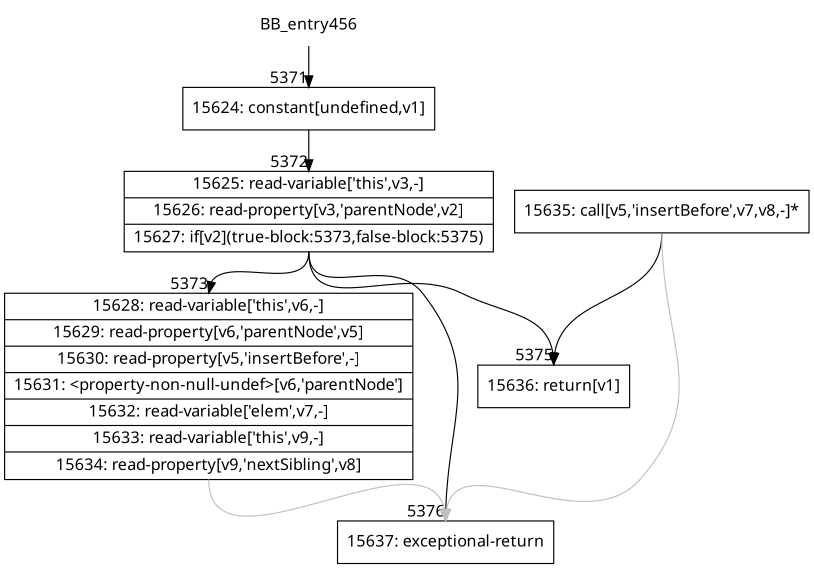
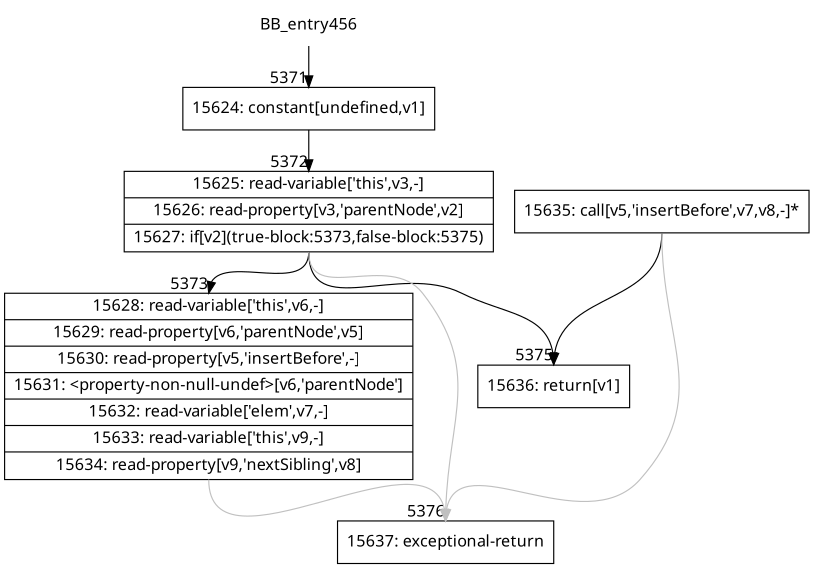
edge "15625: read-variable['this',v3,-]" -> "15637: exceptional-return": color black -> gray
